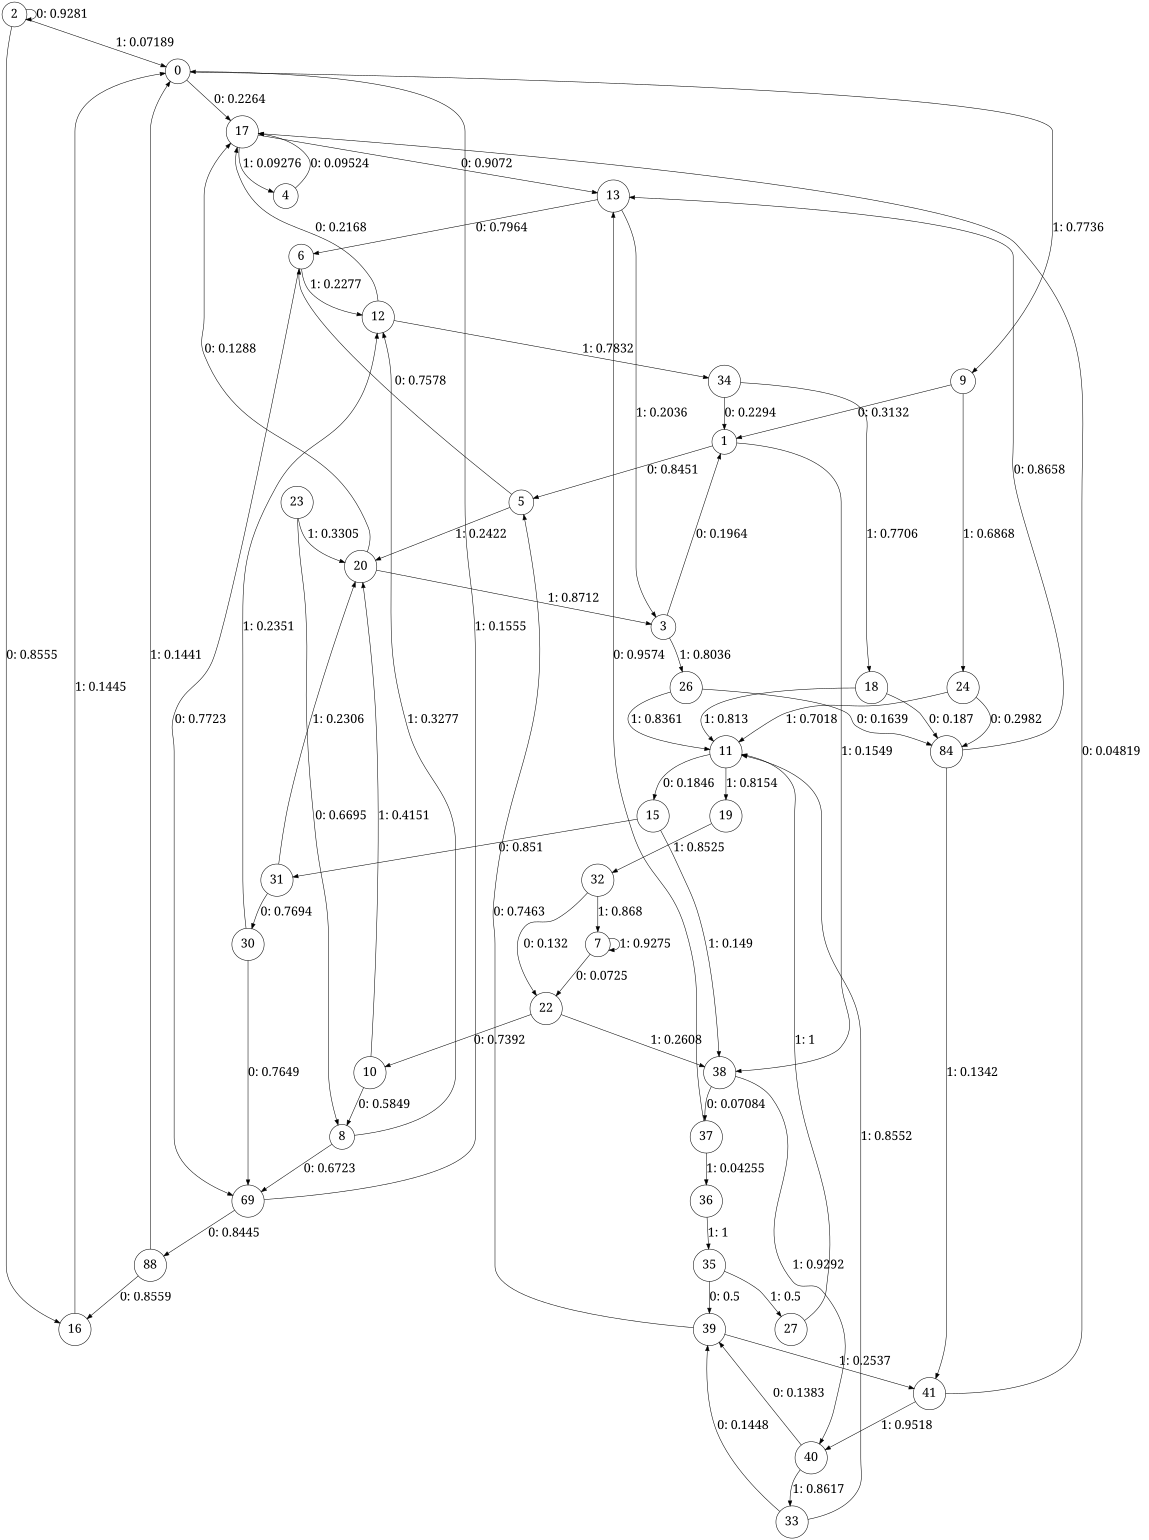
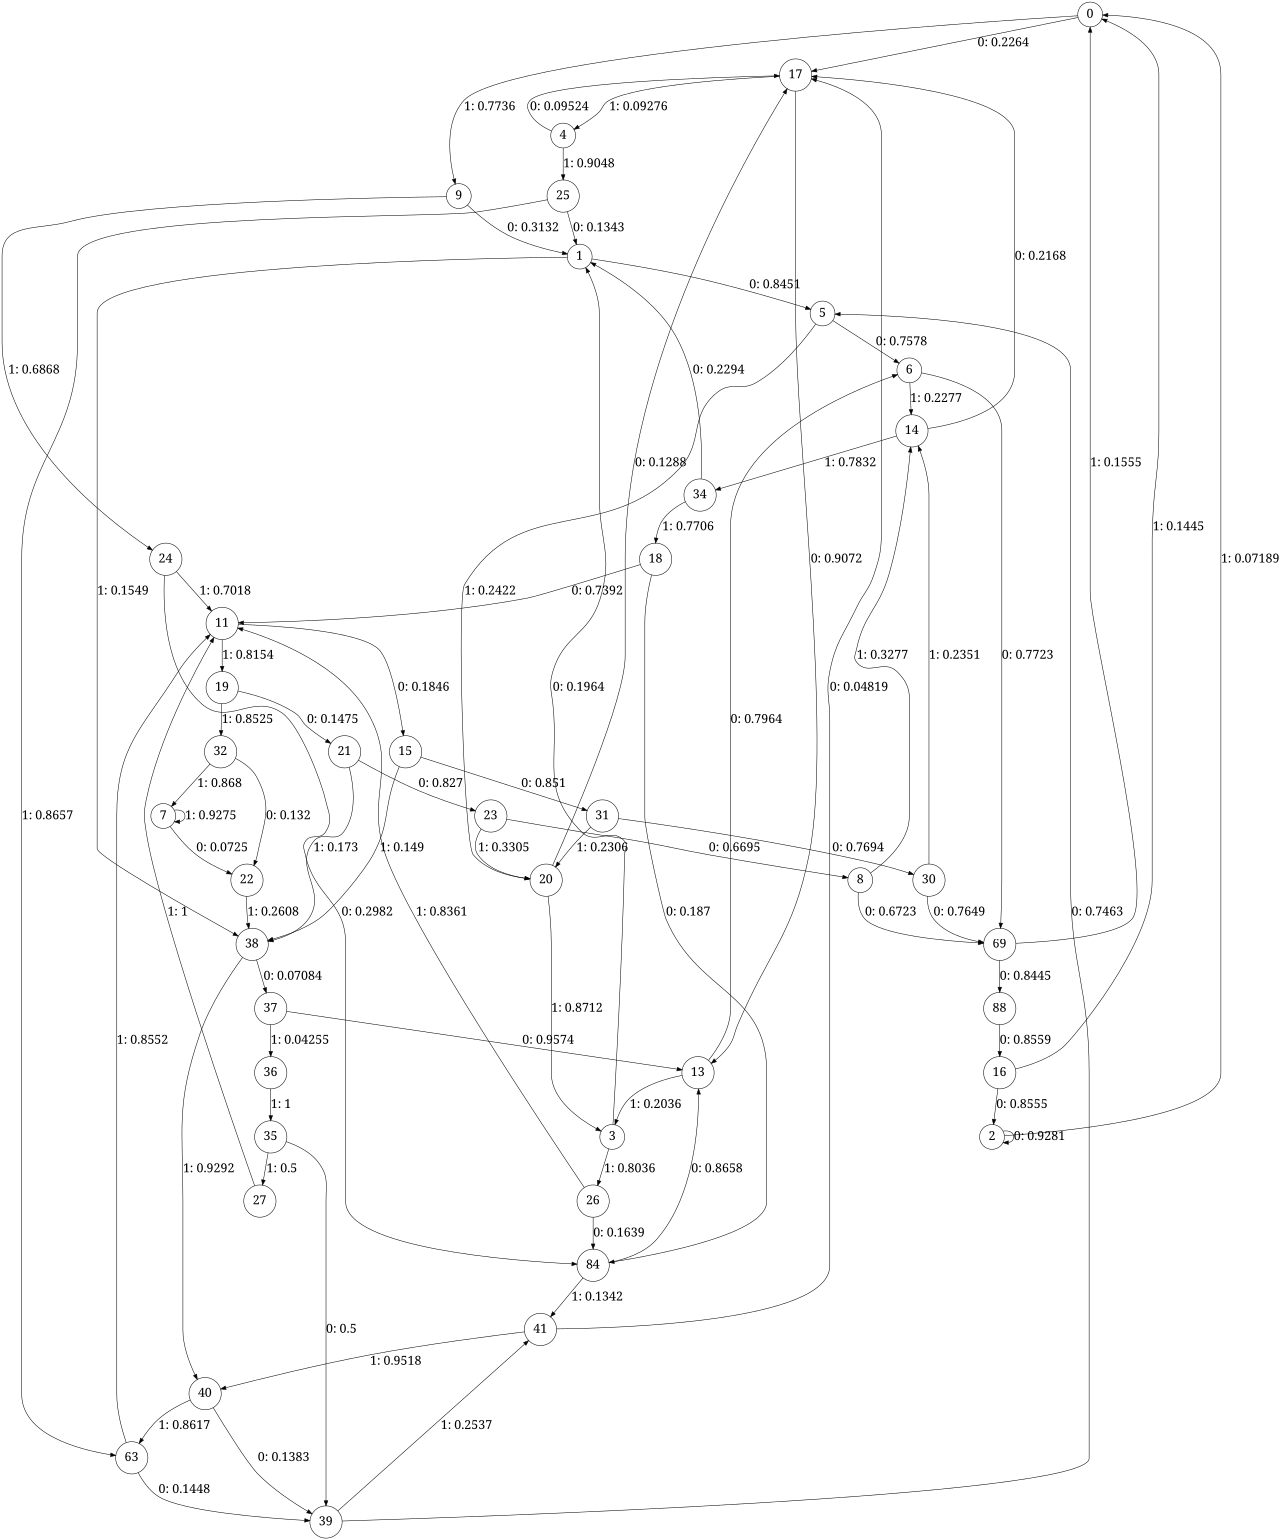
node "25": added
node "12": label "12" -> "14"
edge "88" -> "0": removed, label "1: 0.1441"
edge "2" -> "16": reversed
edge "18" -> "11": label "1: 0.813    " -> "0: 0.7392   "
node "21": added
node "10": removed
node "33": label "33" -> "63"
